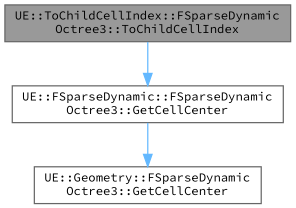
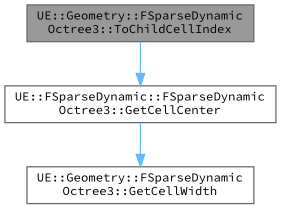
node "UE::ToChildCellIndex::FSparseDynamic Octree3::ToChildCellIndex": label "UE::ToChildCellIndex::FSparseDynamic Octree3::ToChildCellIndex" -> "UE::Geometry::FSparseDynamic Octree3::ToChildCellIndex"
node "UE::Geometry::FSparseDynamic Octree3::GetCellCenter": label "UE::Geometry::FSparseDynamic Octree3::GetCellCenter" -> "UE::Geometry::FSparseDynamic Octree3::GetCellWidth"
